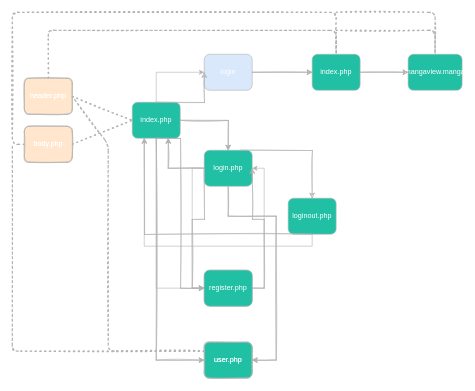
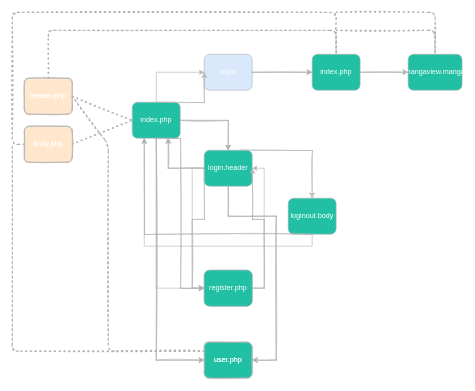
node "login.php": label "login.php" -> "login.header"
node "loginout.php": label "loginout.php" -> "loginout.body"
